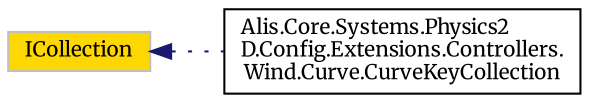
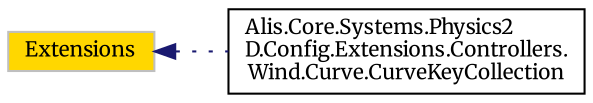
node "ICollection": label "ICollection" -> "Extensions"
